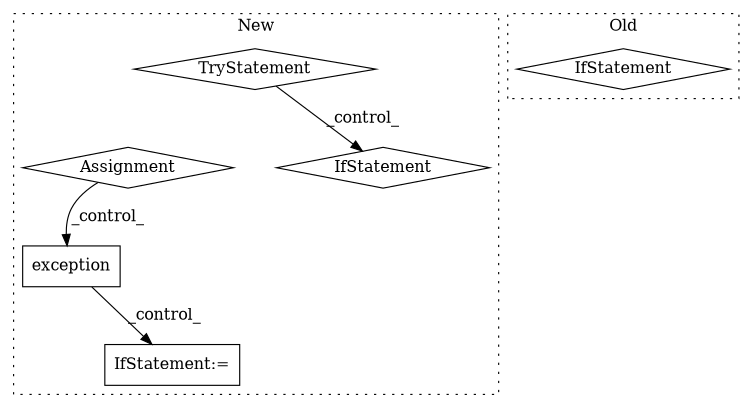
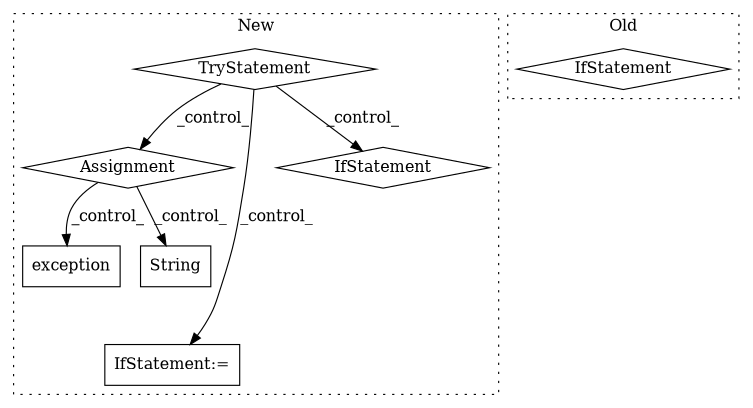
edge "TryStatement" -> "Assignment": added, label "_control_"
node "String": added
edge "exception" -> "IfStatement:=": now "TryStatement" -> "IfStatement:="
